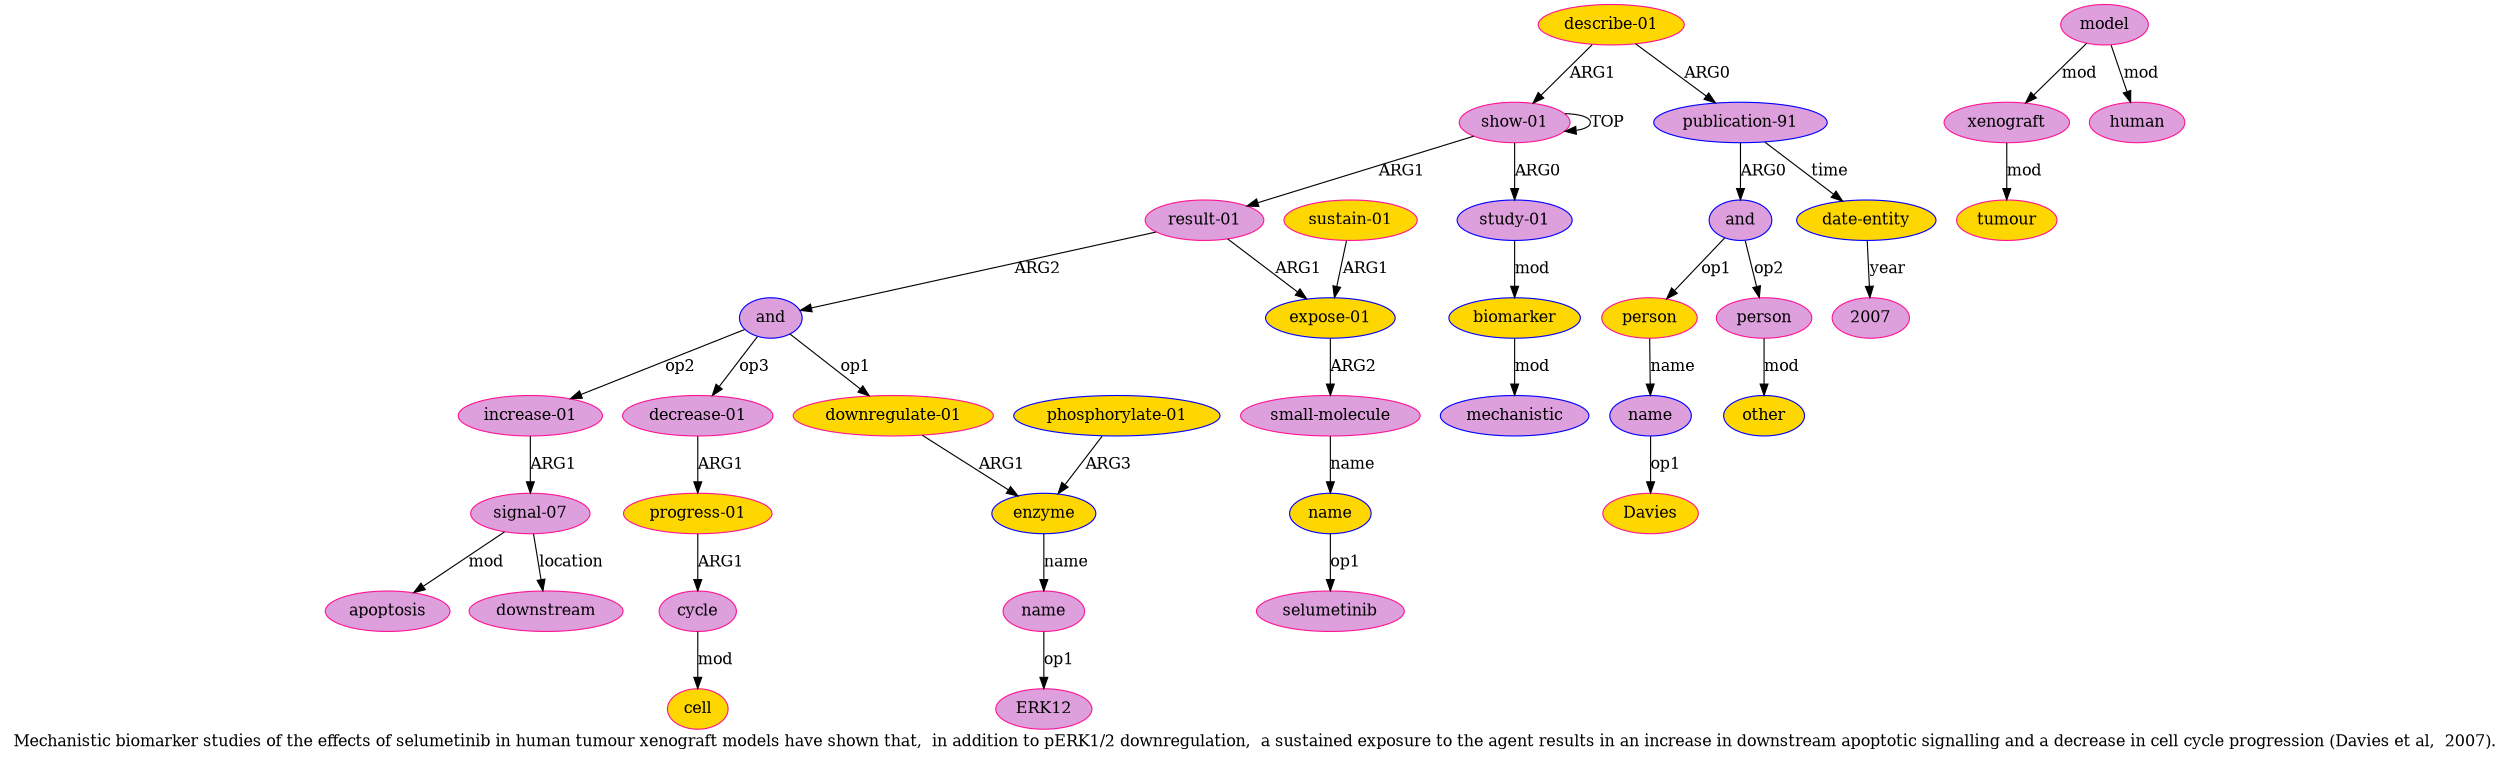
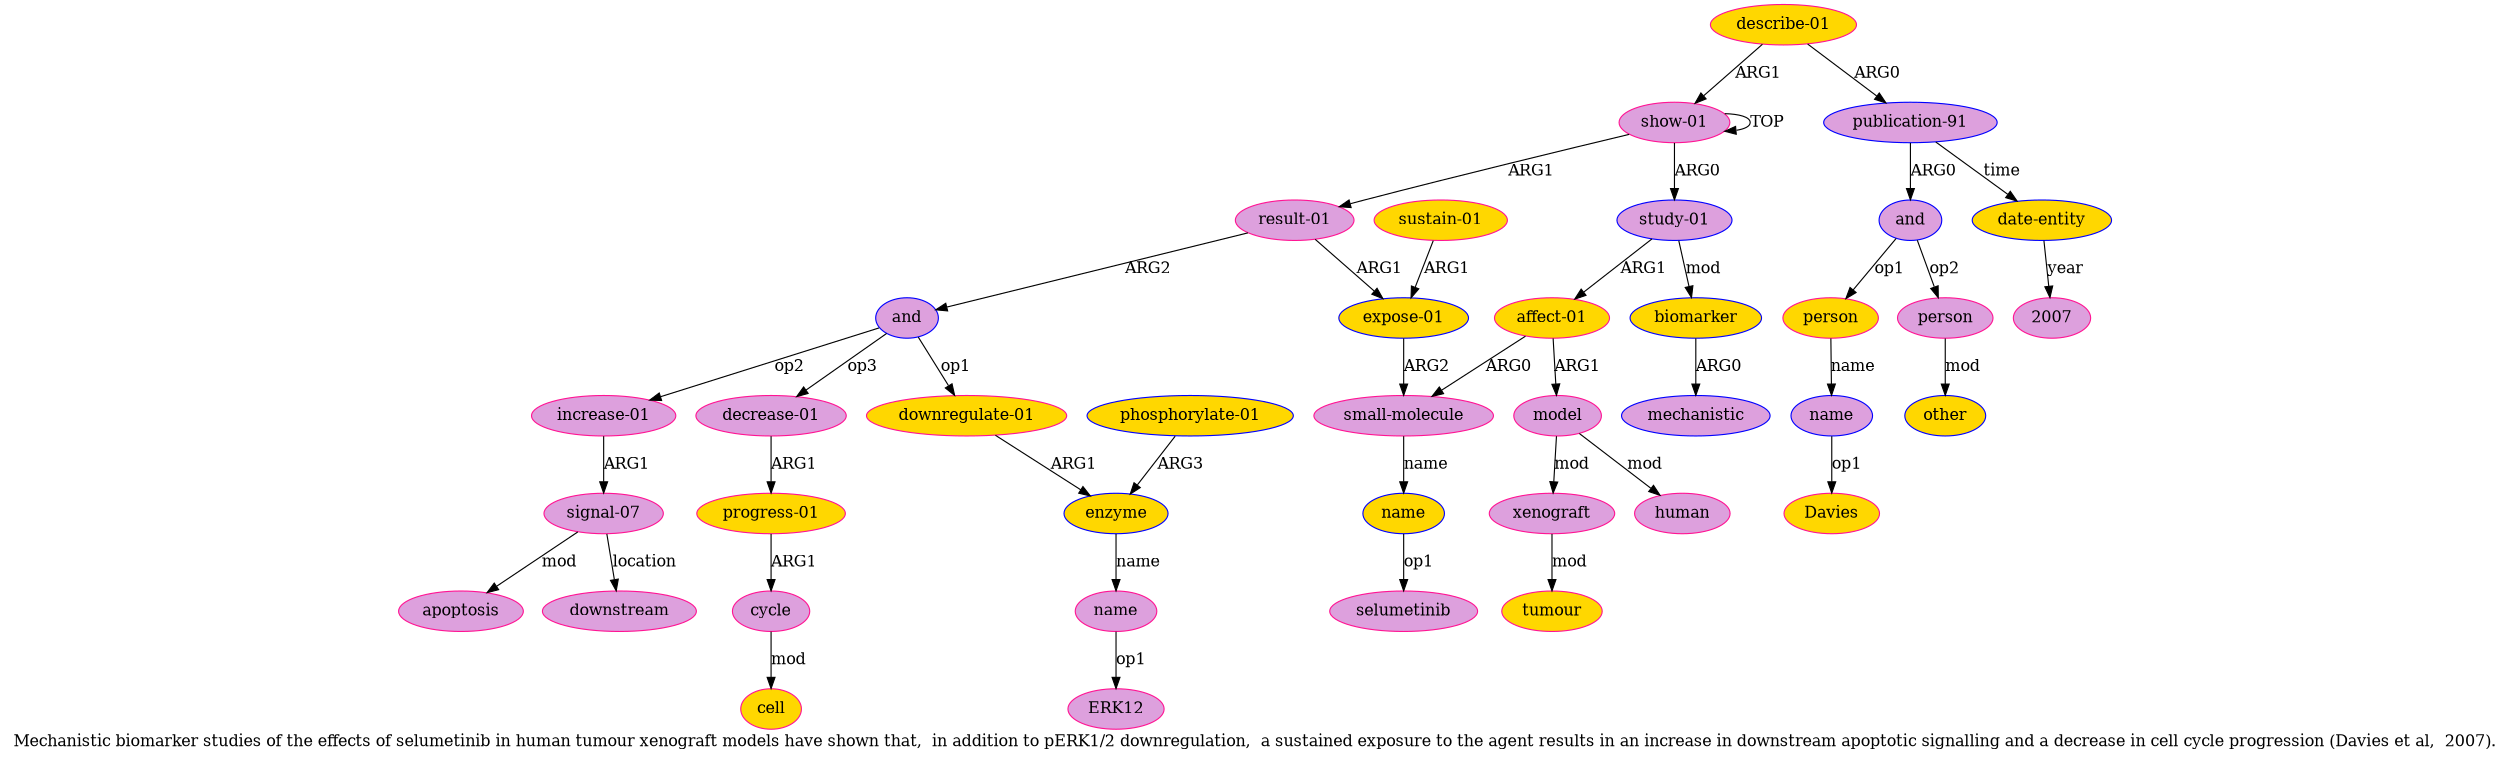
node "affect-01": added
edge "biomarker" -> "mechanistic": label "mod" -> "ARG0"
